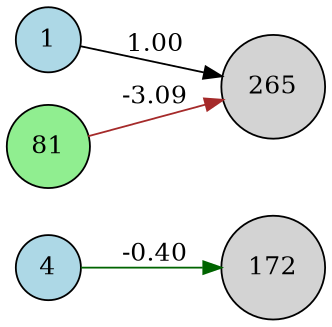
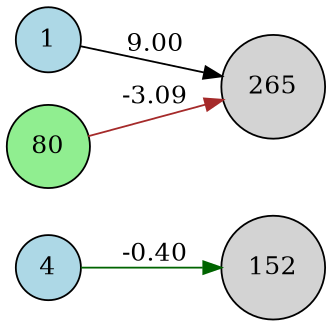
edge "1" -> "265": label "1.00" -> "9.00"
node "81": label "81" -> "80"
node "172": label "172" -> "152"
